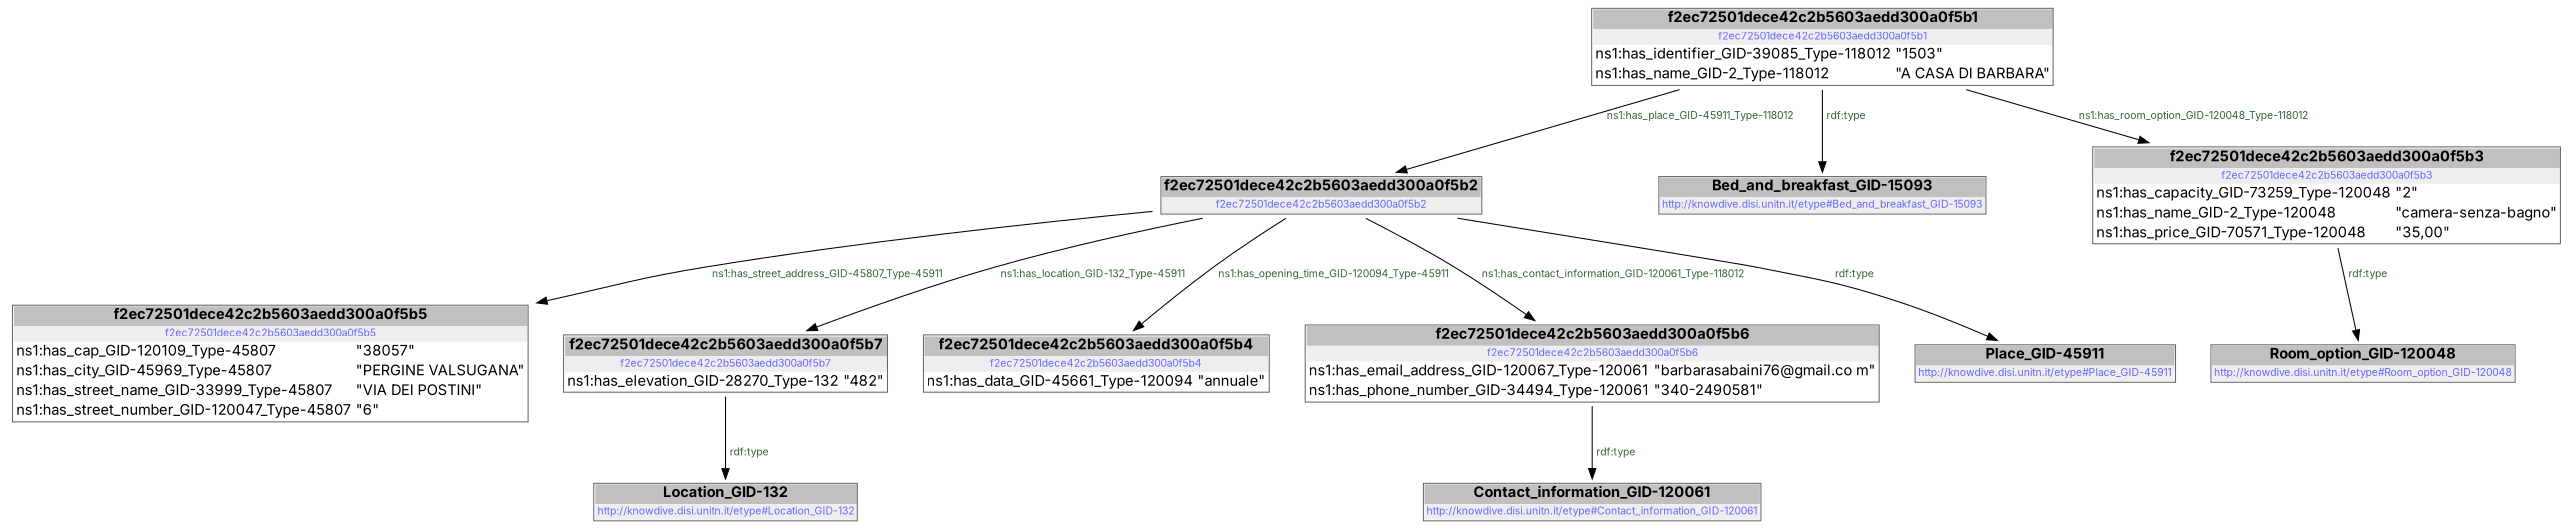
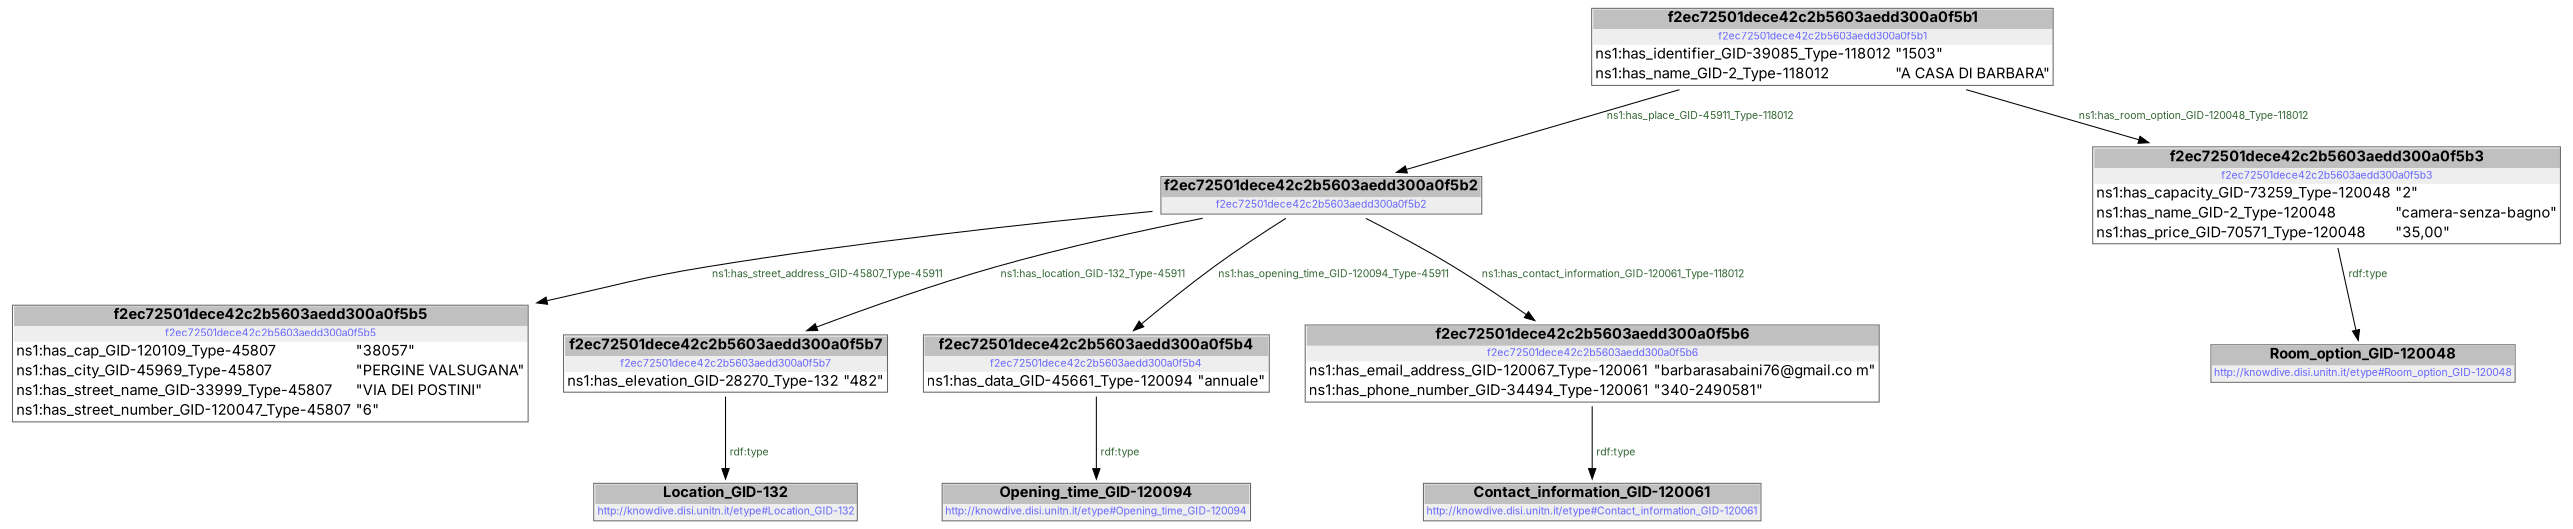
node "Bed_and_breakfast_GID-15093": removed
node "Place_GID-45911": removed
node "Opening_time_GID-120094": added
